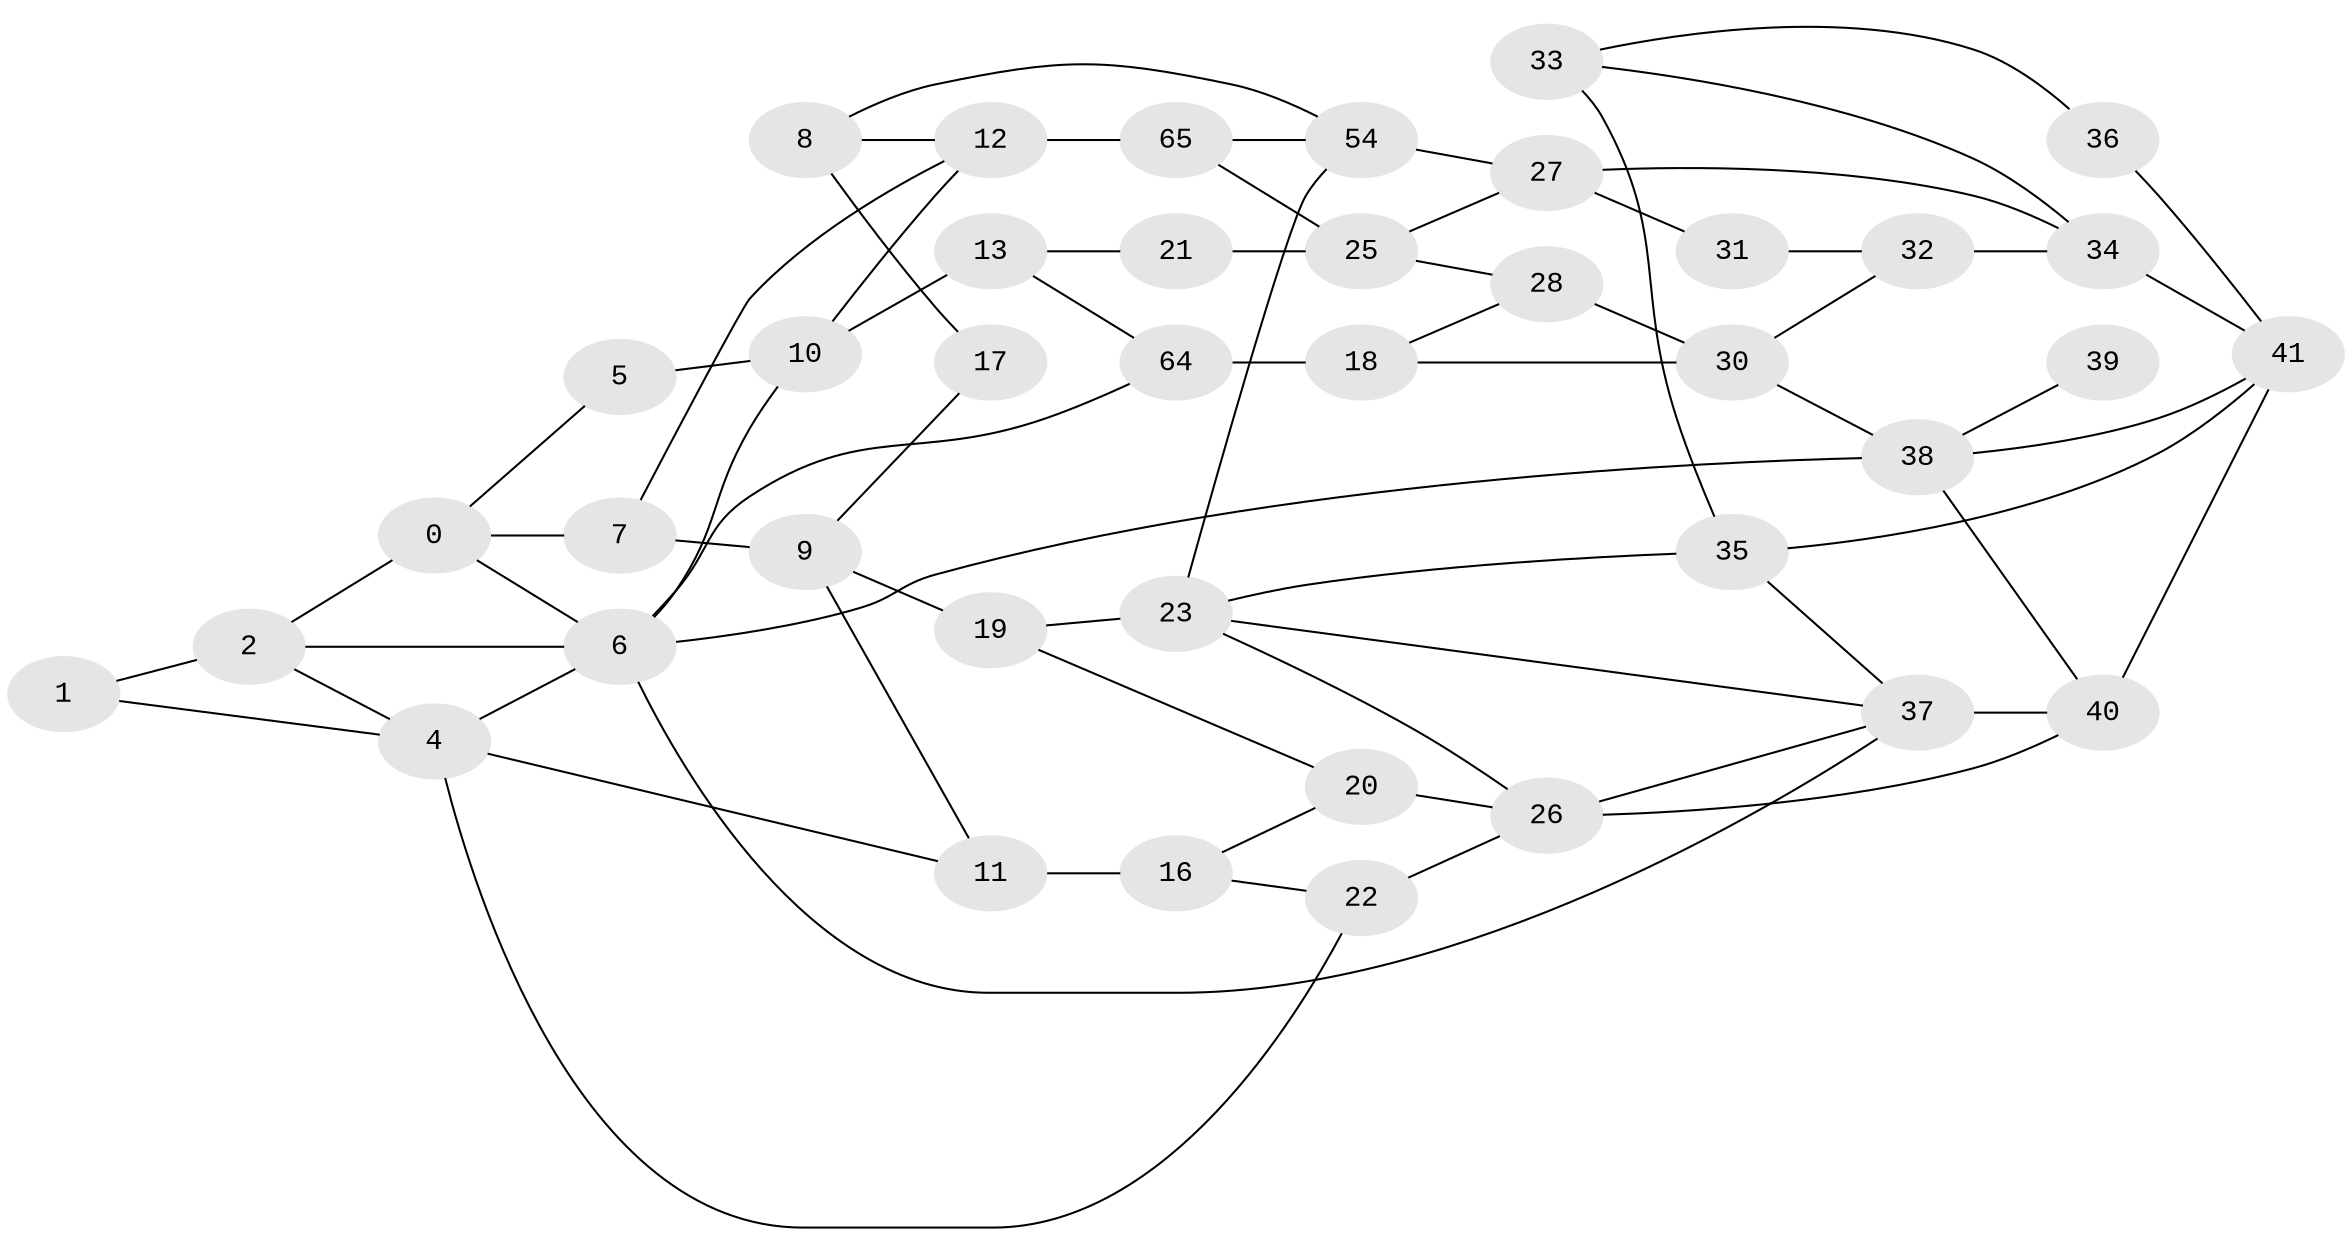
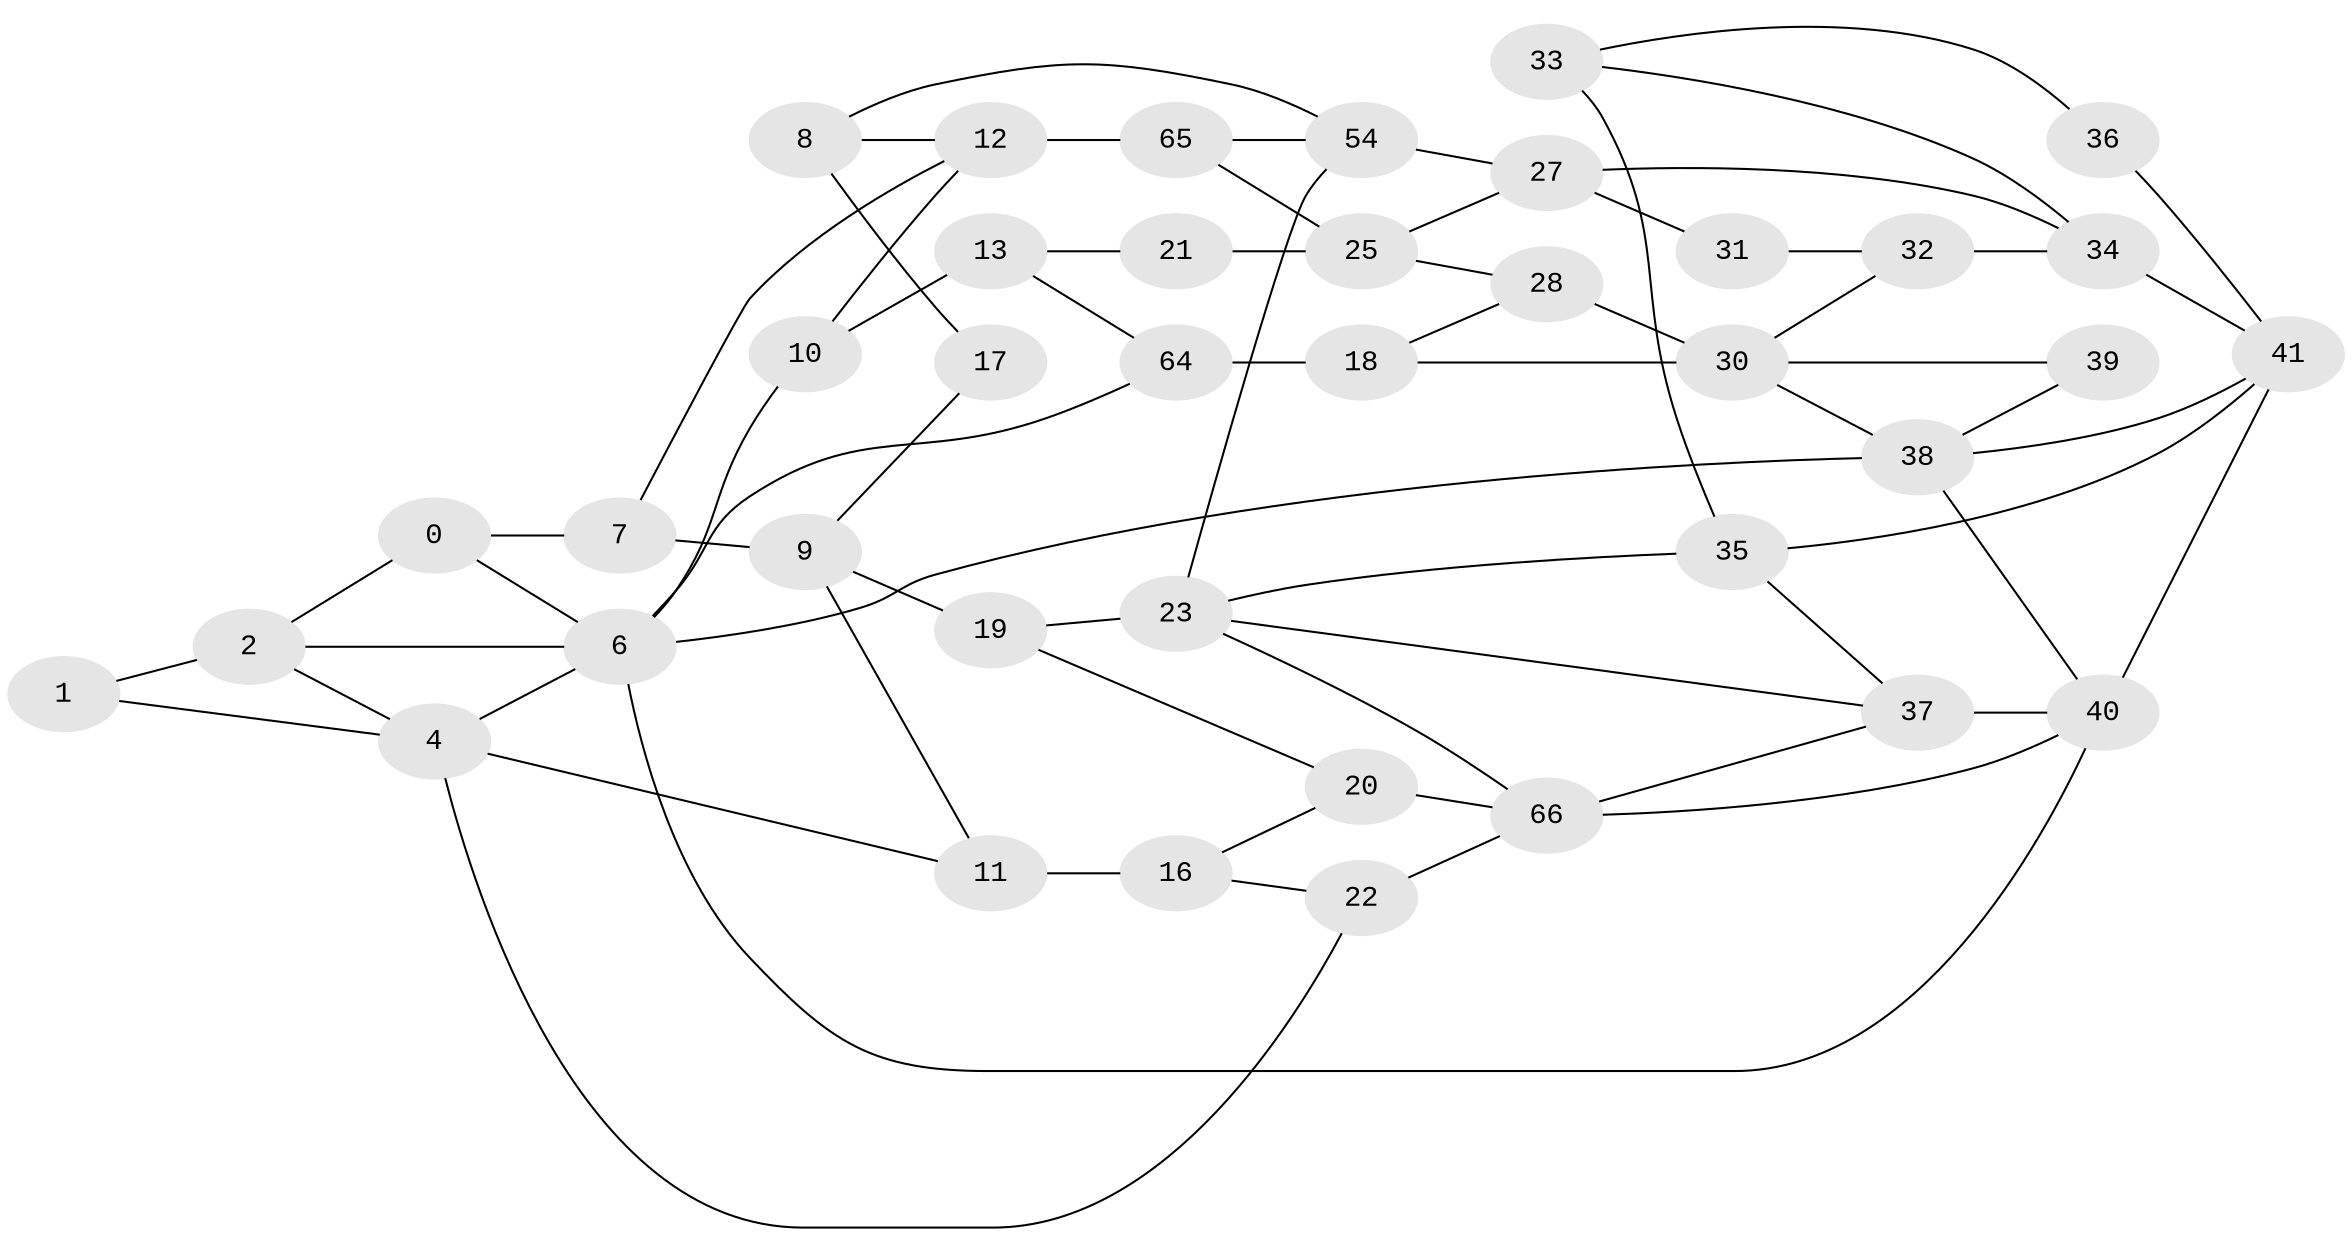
edge "30" -- "39": added
node "5": removed
node "26": label "26" -> "66"
edge "6" -- "37": now "6" -- "40"
